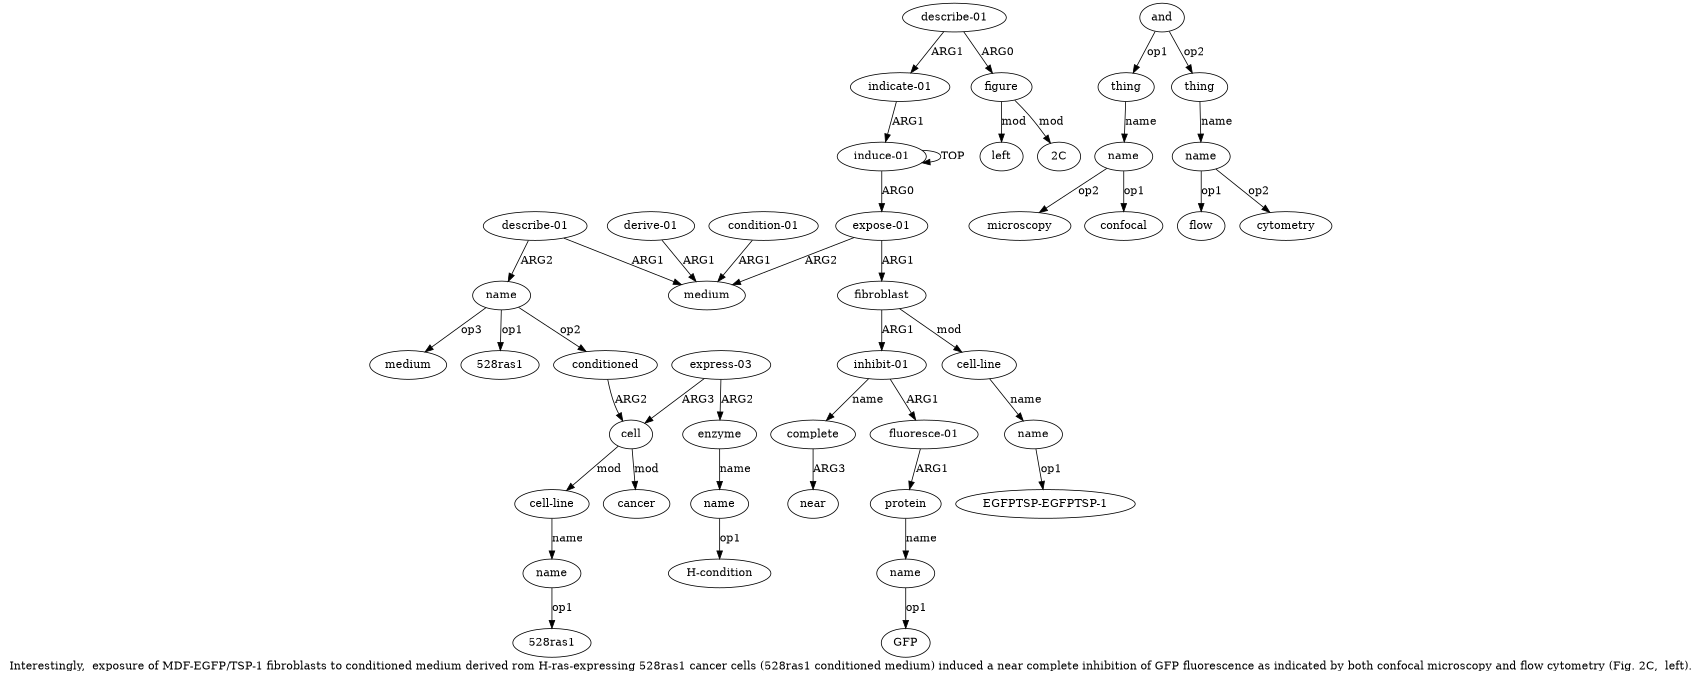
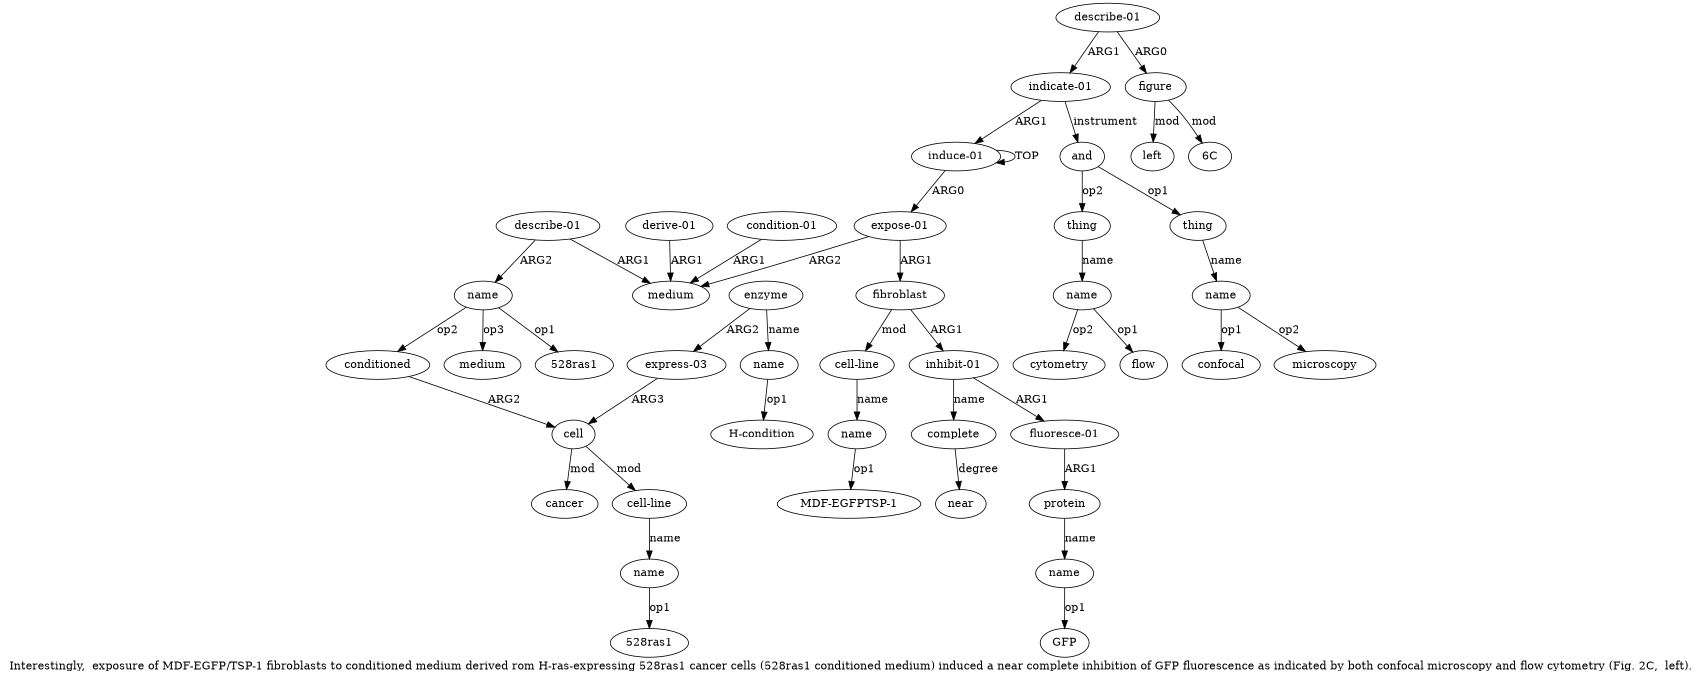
edge "indicate-01" -> "and": added, label "instrument"
node "2C": label "2C" -> "6C"
edge "express-03" -> "enzyme": reversed
edge "complete" -> "near": label "ARG3" -> "degree"
node "EGFPTSP-EGFPTSP-1": label "EGFPTSP-EGFPTSP-1" -> "MDF-EGFPTSP-1"
